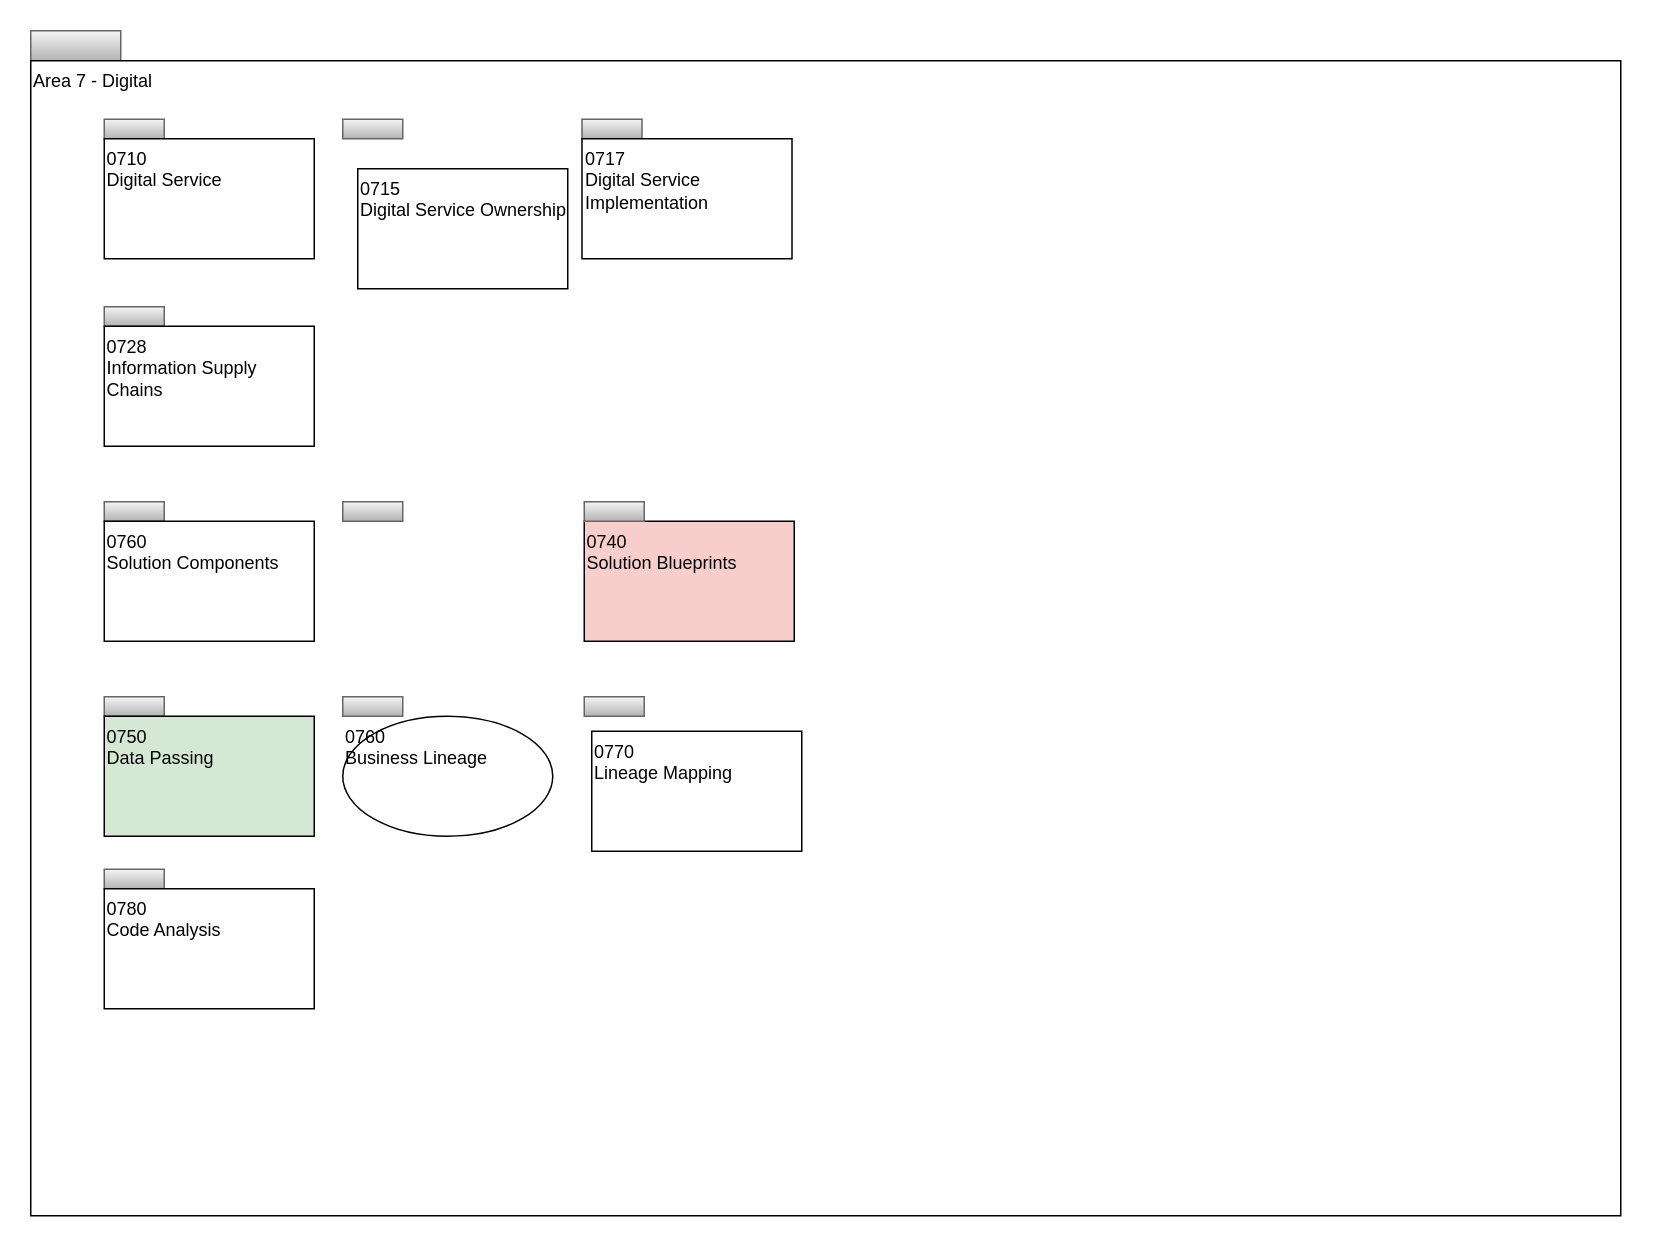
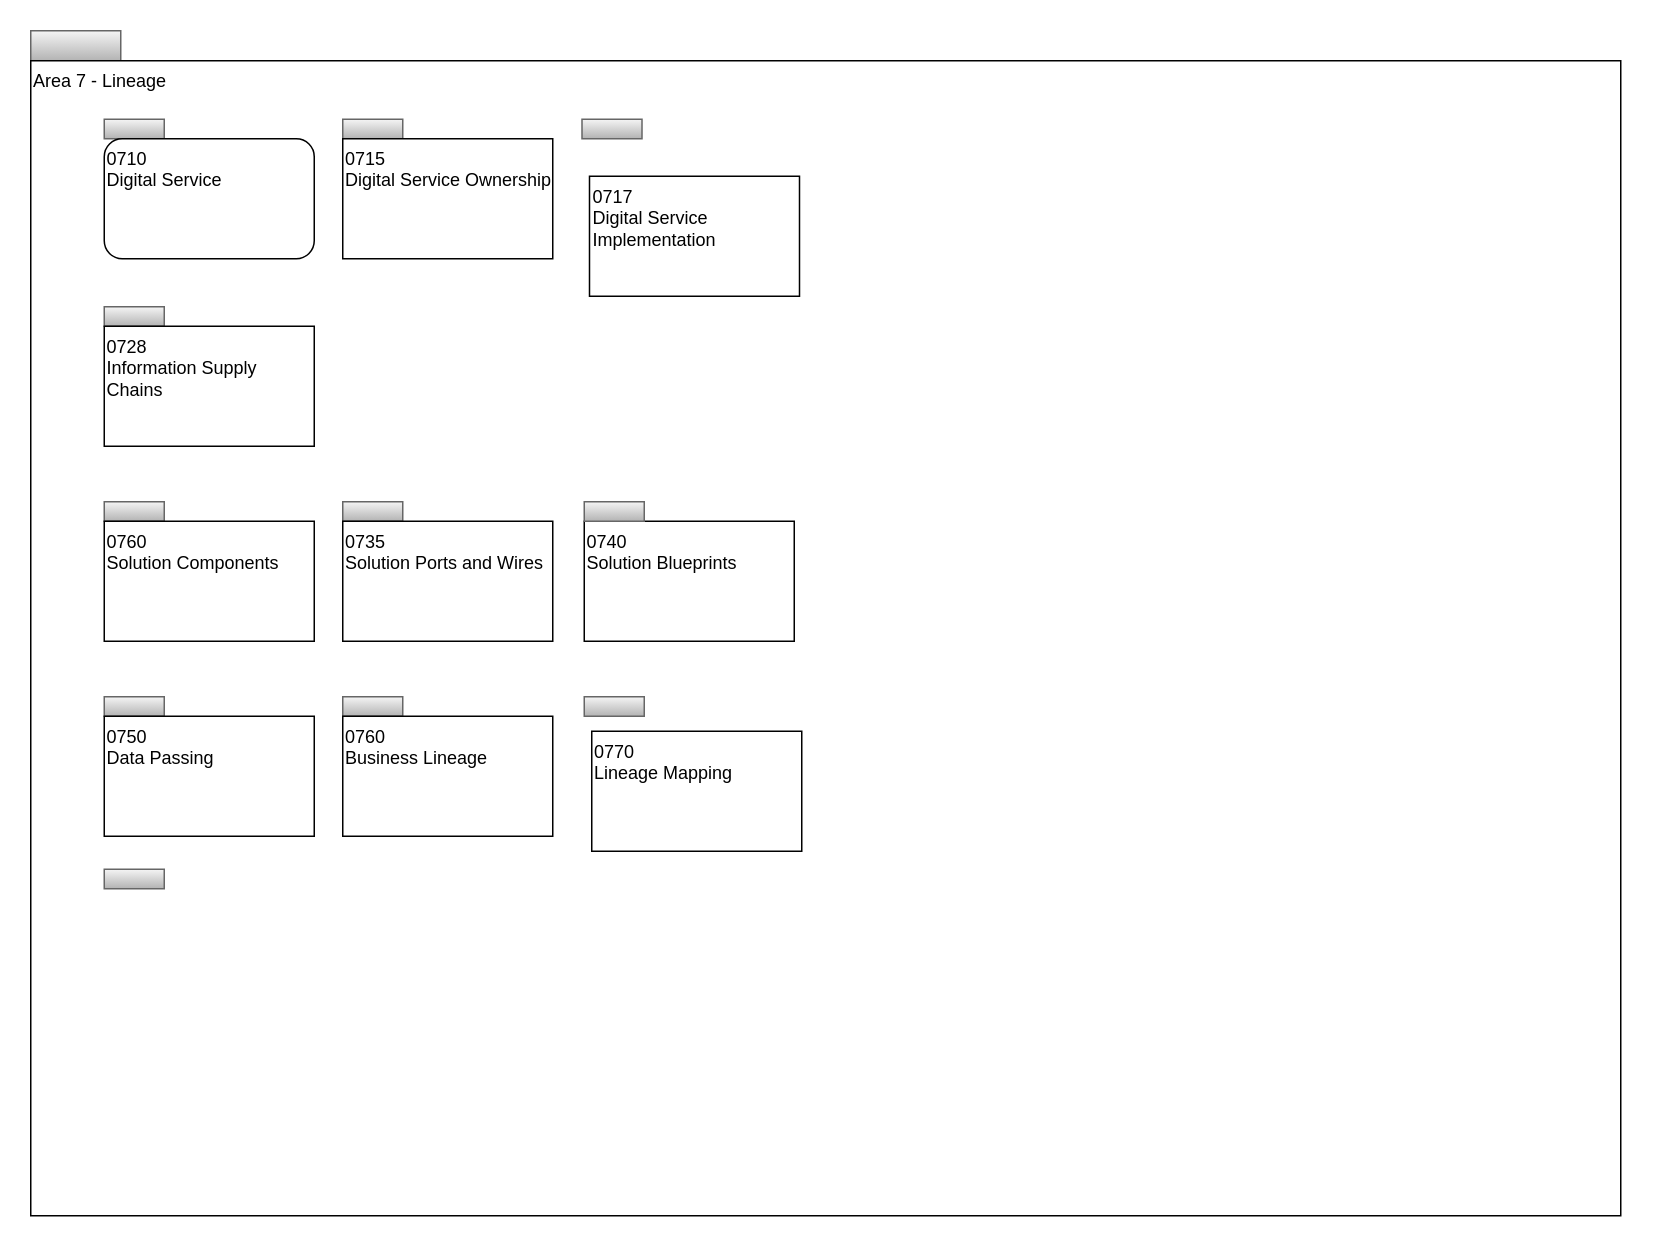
node "Area 7 - Digital": label "Area 7 - Digital" -> "Area 7 - Lineage"
node "0710 Digital Service": shape rectangle -> rounded rectangle
node "0717 Digital Service Implementation": moved (687, 199) -> (695, 236)
node "0715 Digital Service Ownership": moved (463, 229) -> (448, 199)
node "0735 Solution Ports and Wires": added
node "0740 Solution Blueprints": fillcolor #f8cecc -> #ffffff
node "0750 Data Passing": fillcolor #d5e8d4 -> #ffffff
node "0760 Business Lineage": shape ellipse -> rectangle
node "0780 Code Analysis": removed
